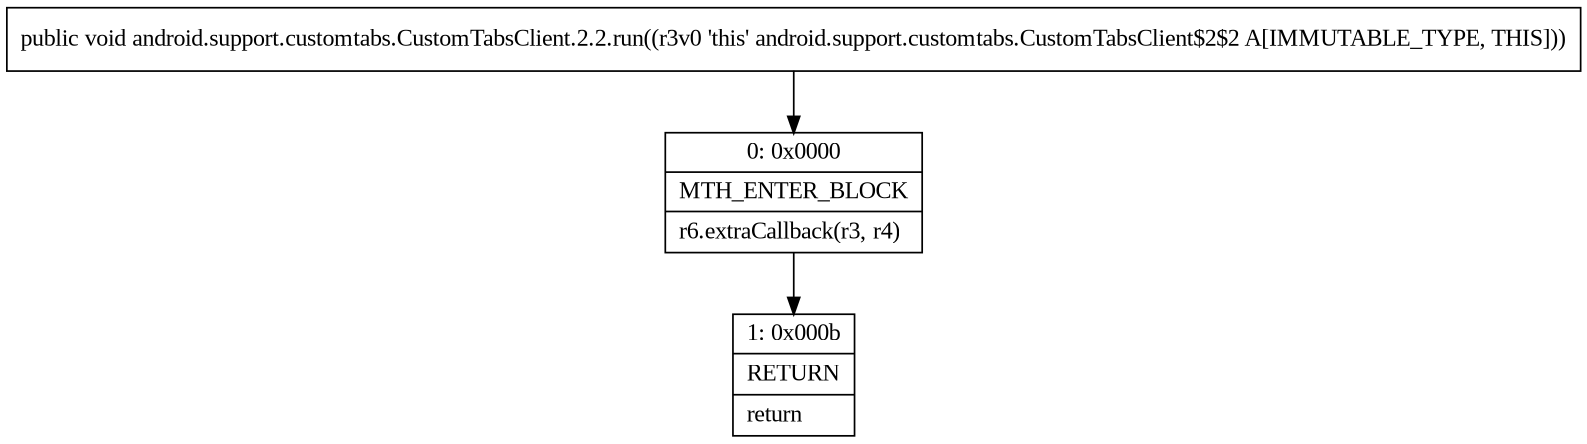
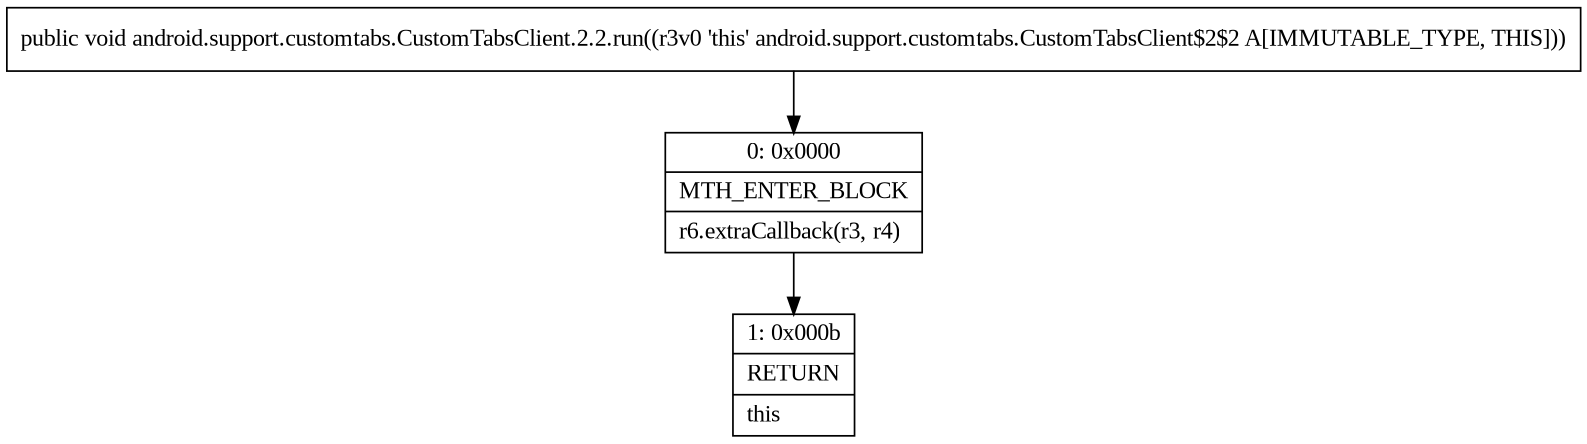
node "1: 0x000b": text "return" -> "this"
